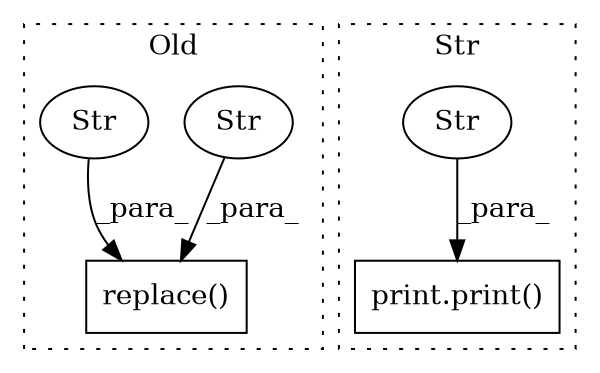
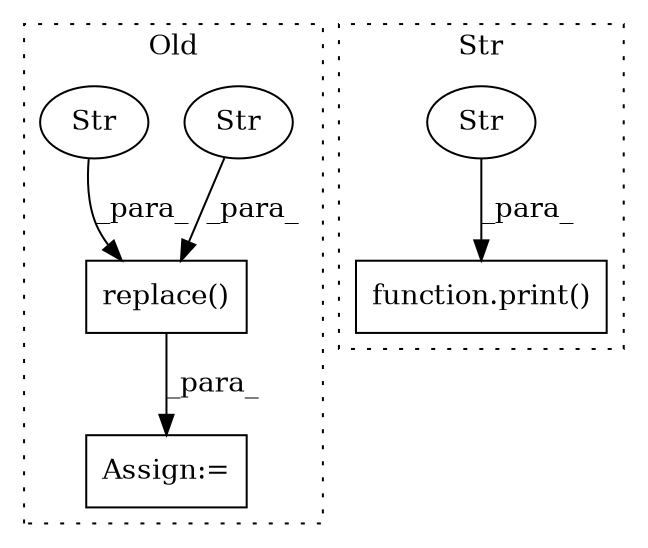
node "print.print()": label "print.print()" -> "function.print()"
node "Assign:=": added
